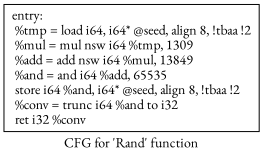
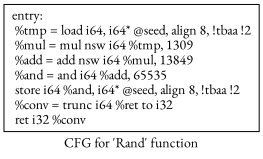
node "entry:": text "%conv = trunc i64 %and to i32" -> "%conv = trunc i64 %ret to i32"
